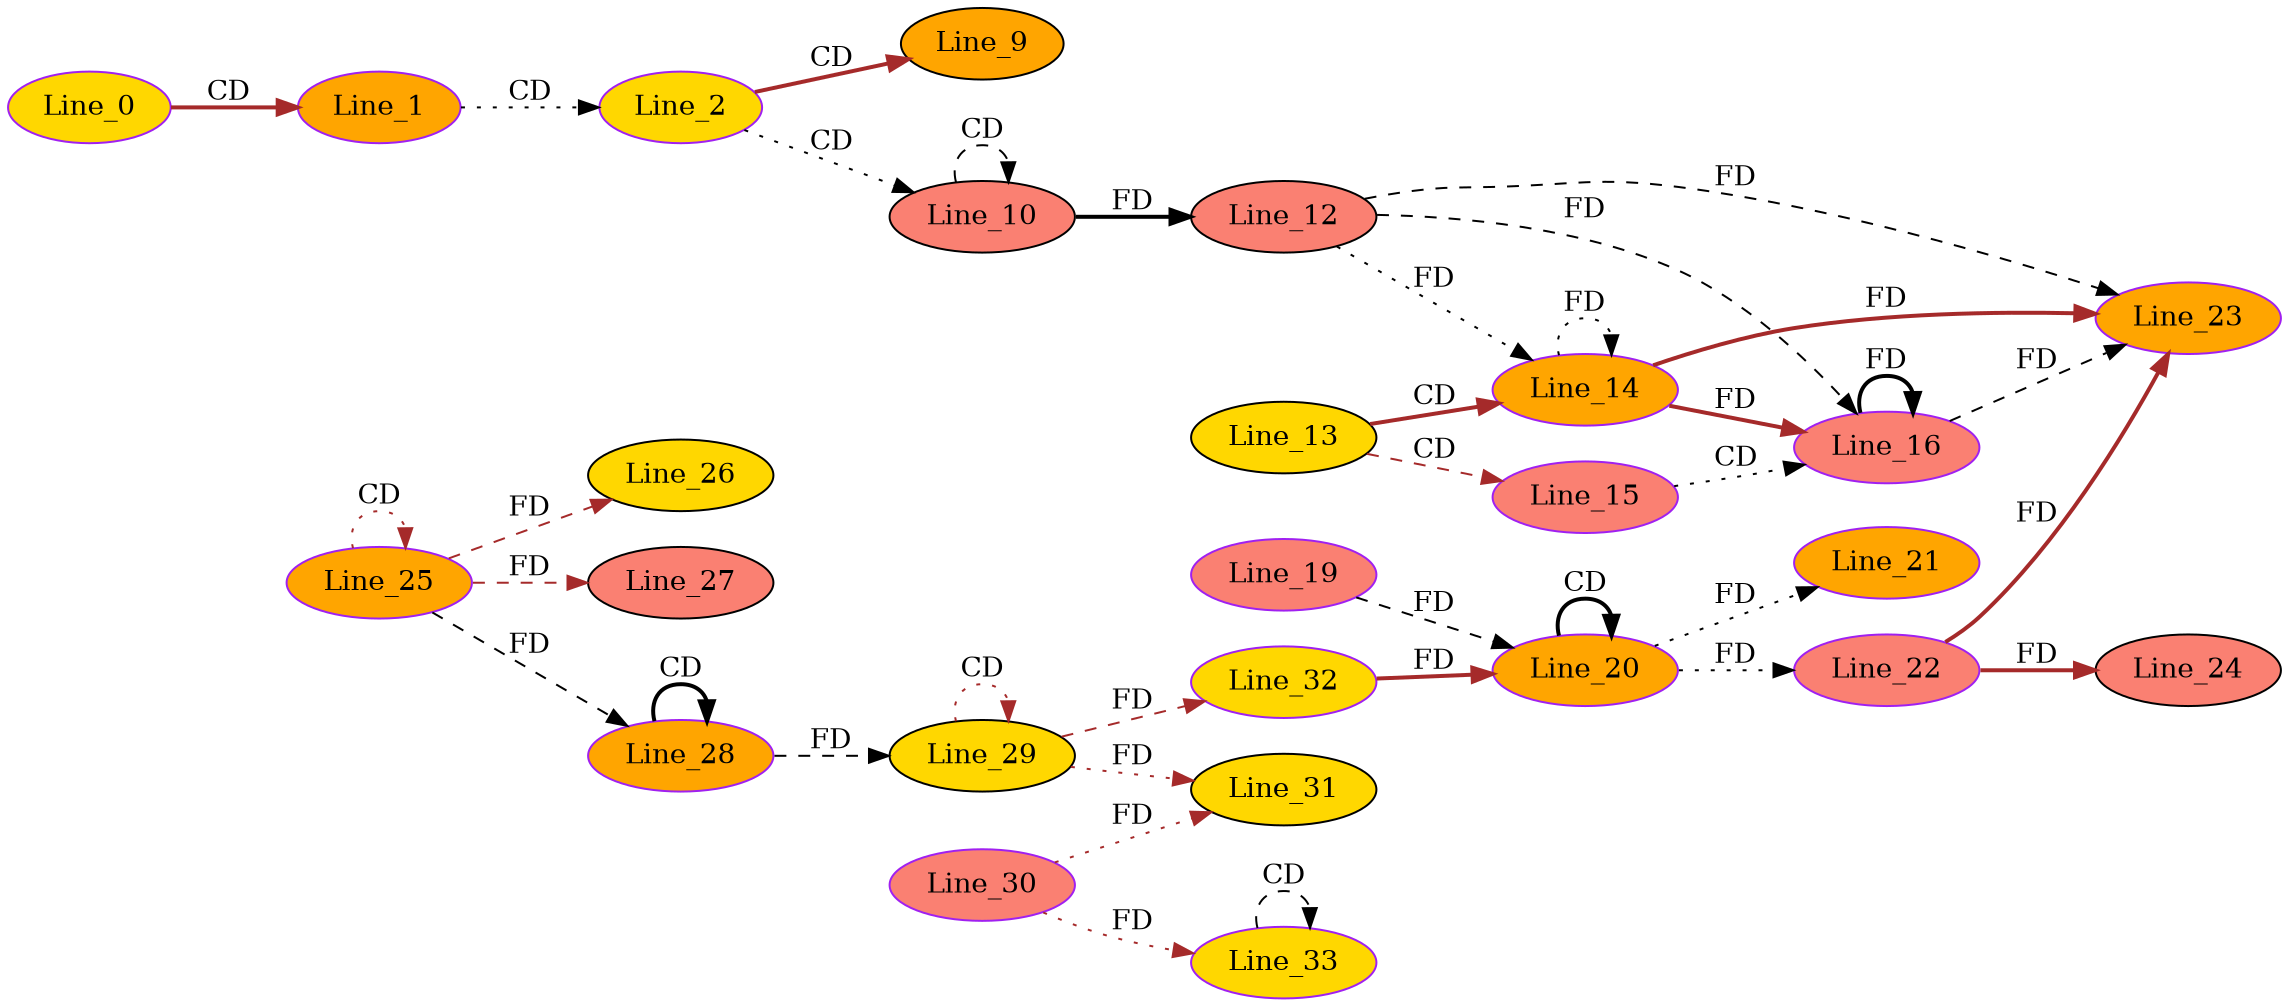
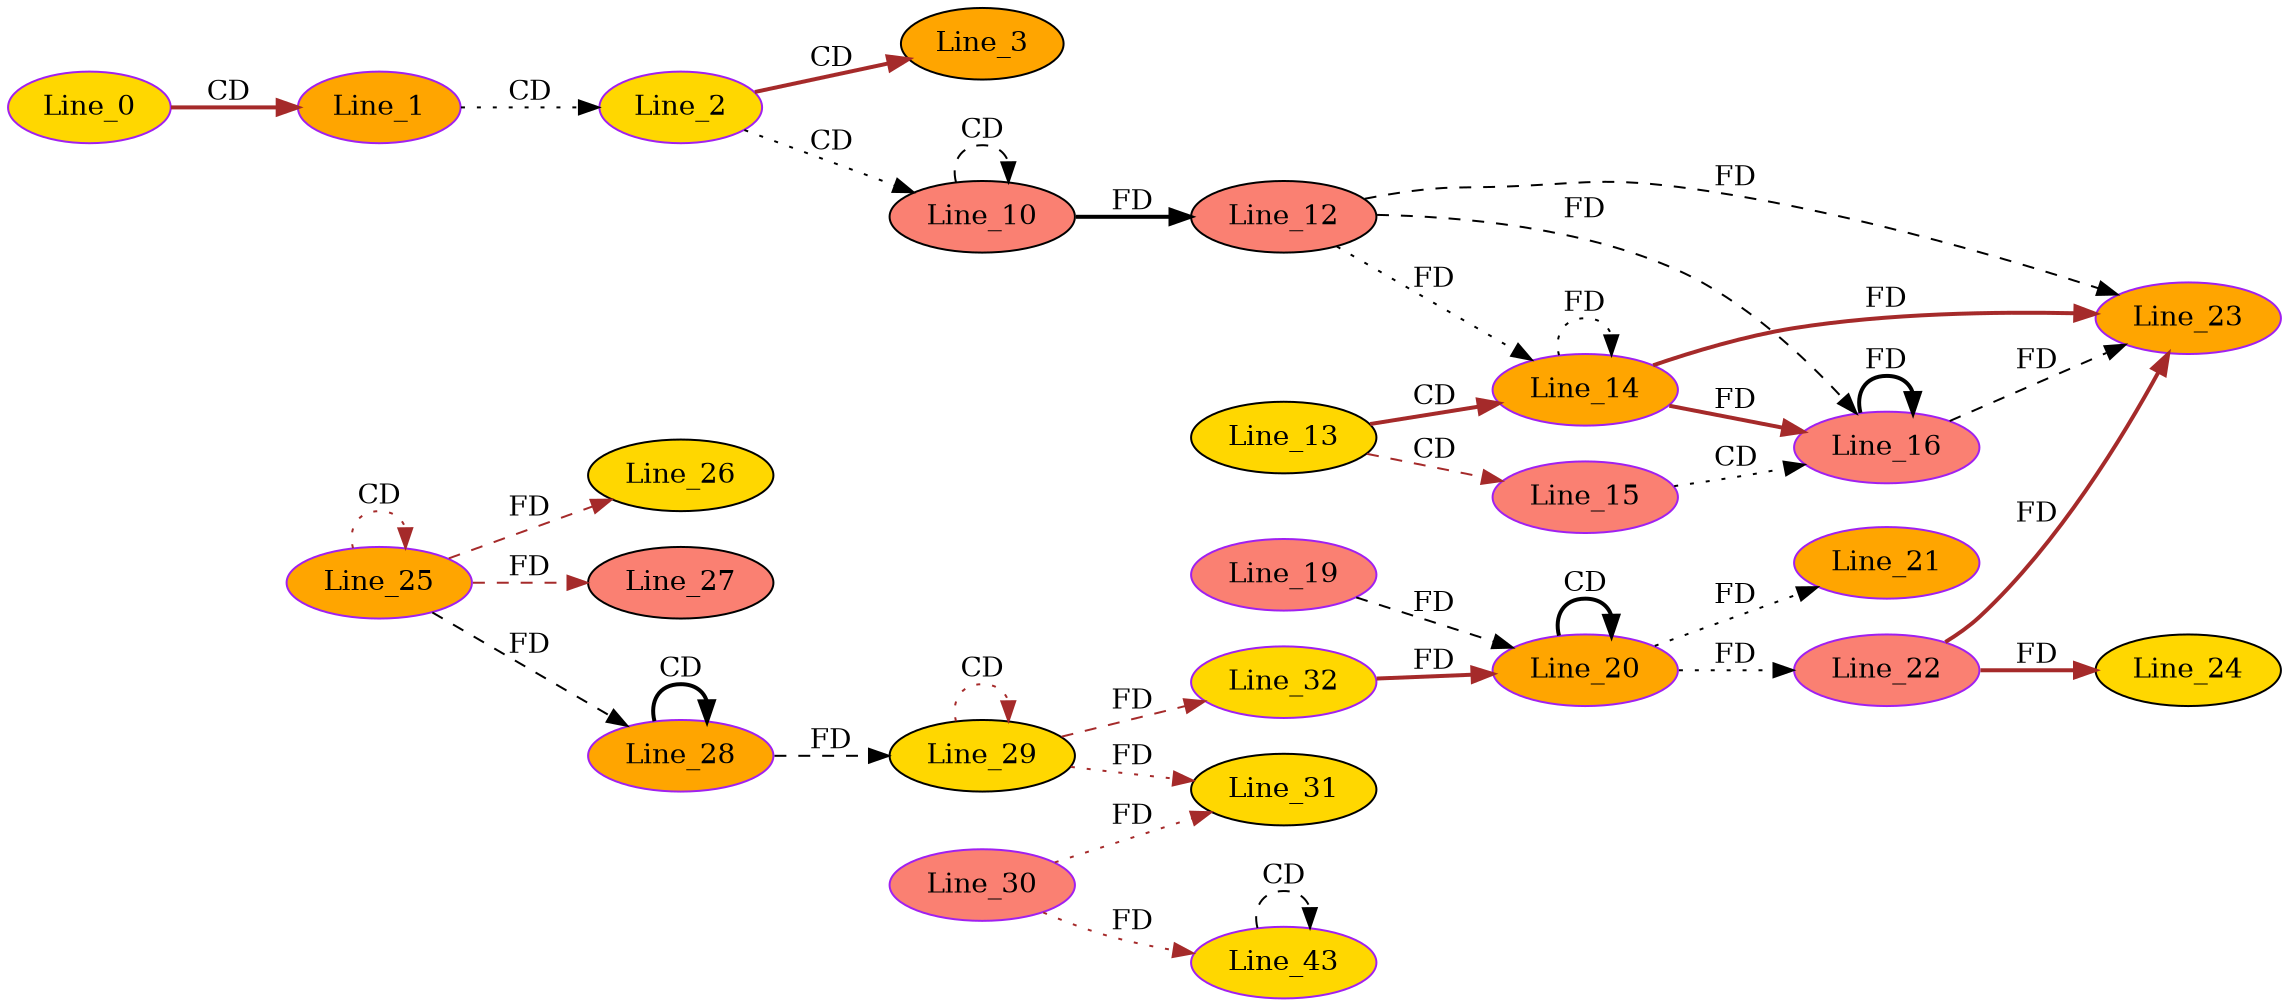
node "Line_9": label "Line_9" -> "Line_3"
node "Line_24": fillcolor salmon -> gold
node "Line_33": label "Line_33" -> "Line_43"
